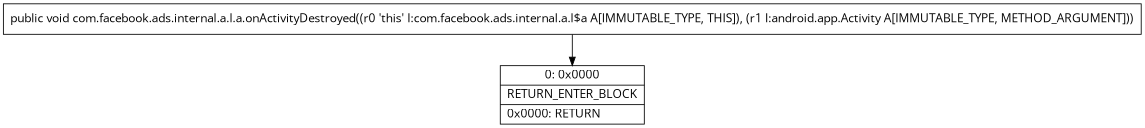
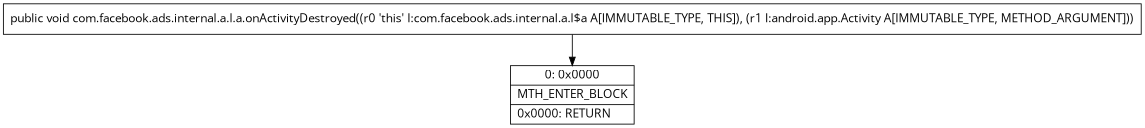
node "0: 0x0000": text "RETURN_ENTER_BLOCK" -> "MTH_ENTER_BLOCK"
